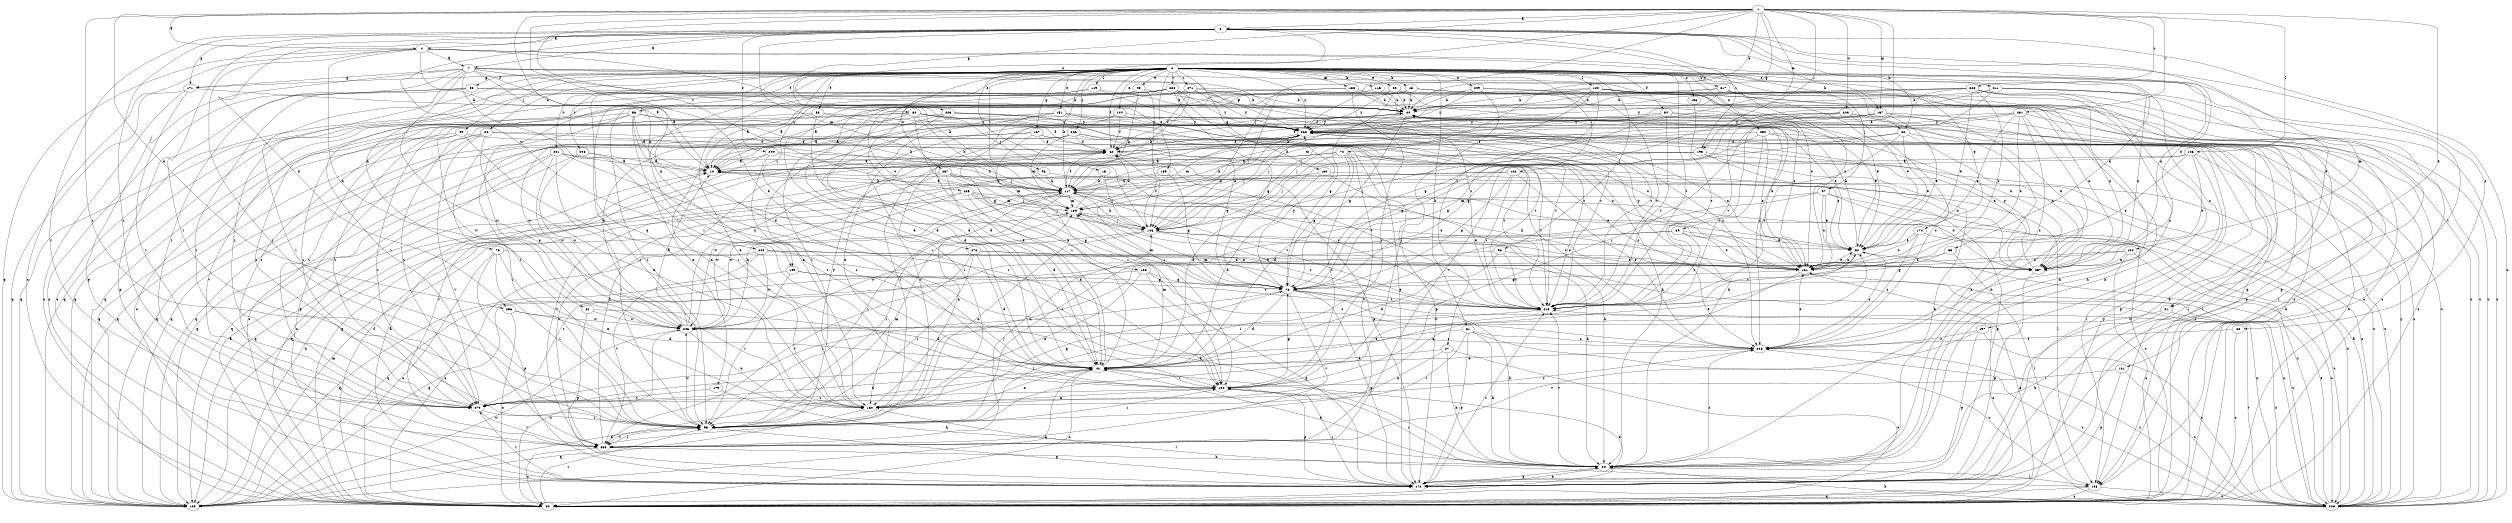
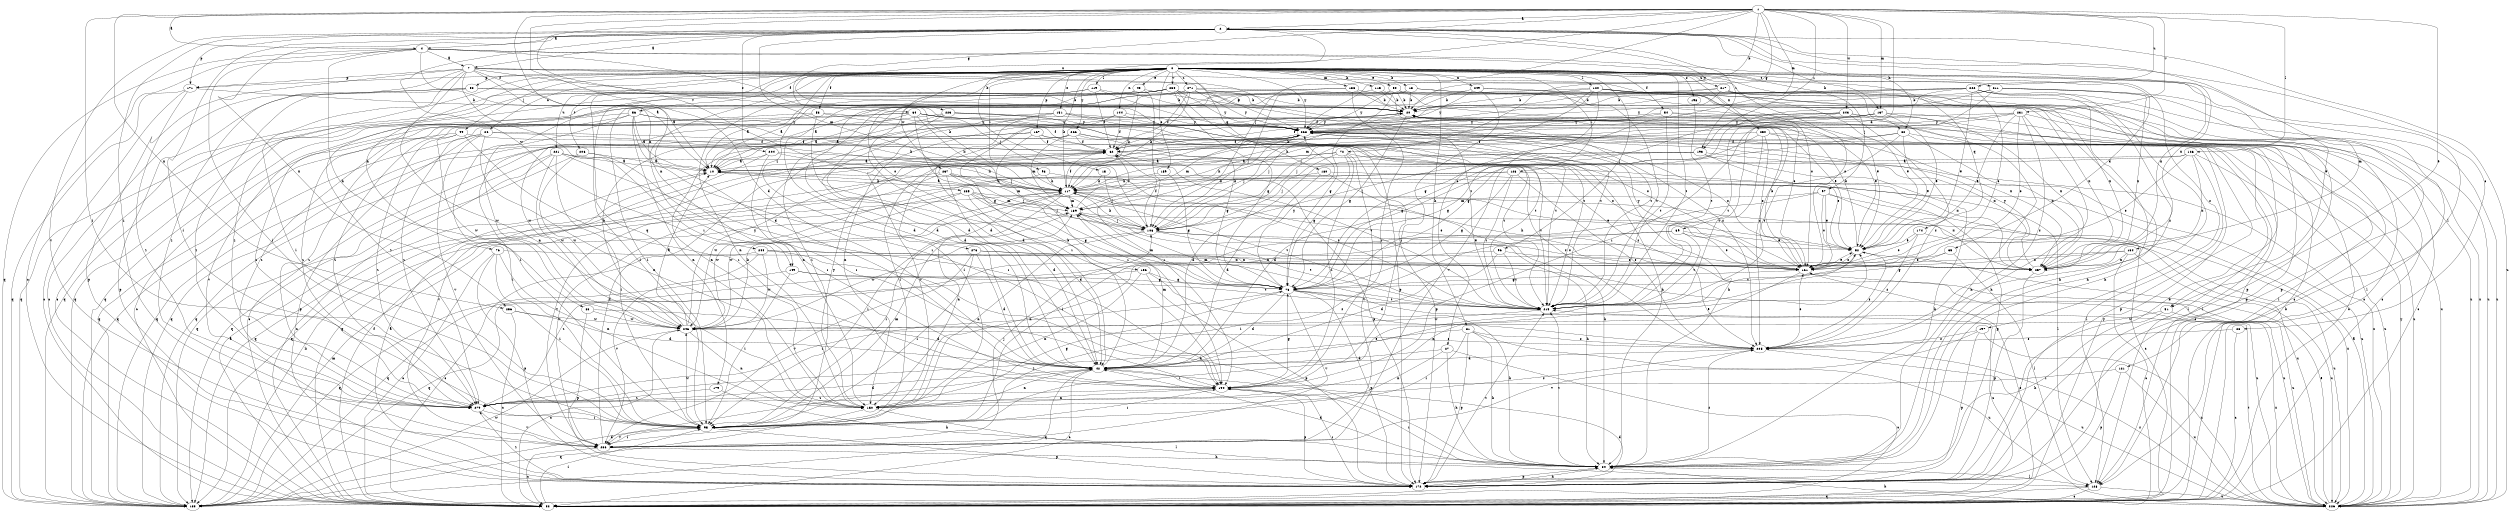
edge "0" -> "62": now "119" -> "62"
